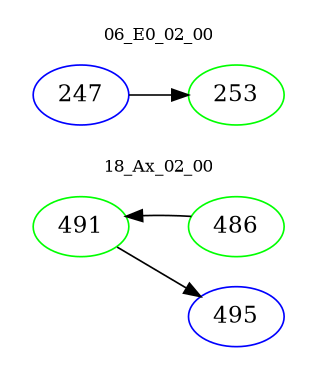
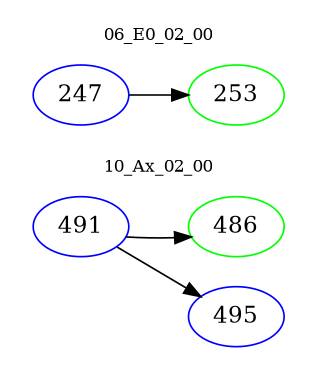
cluster "18_Ax_02_00": label "18_Ax_02_00" -> "10_Ax_02_00"
edge "486" -> "491": reversed
node "491": color green -> blue
